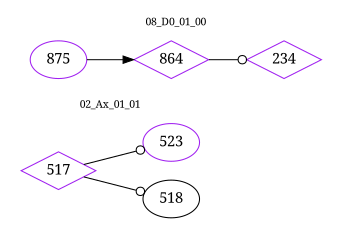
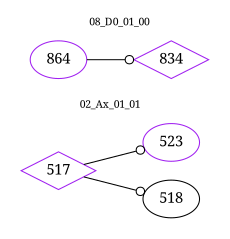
node "875": removed
node "864": shape diamond -> ellipse
node "234": label "234" -> "834"
